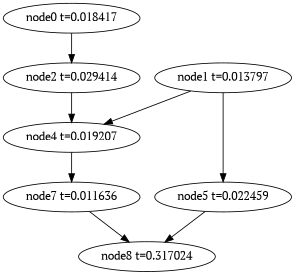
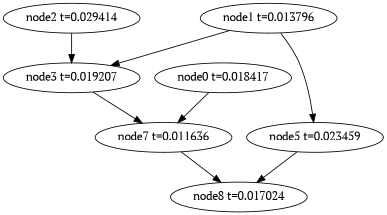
edge "node0 t=0.018417" -> "node2 t=0.029414": now "node0 t=0.018417" -> "node7 t=0.011636"
node "node1 t=0.013797": label "node1 t=0.013797" -> "node1 t=0.013796"
node "node4 t=0.019207": label "node4 t=0.019207" -> "node3 t=0.019207"
node "node5 t=0.022459": label "node5 t=0.022459" -> "node5 t=0.023459"
node "node8 t=0.317024": label "node8 t=0.317024" -> "node8 t=0.017024"
